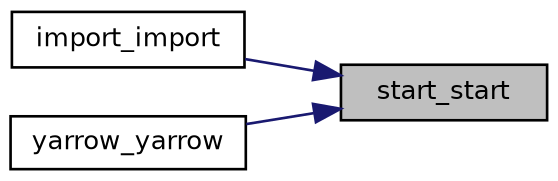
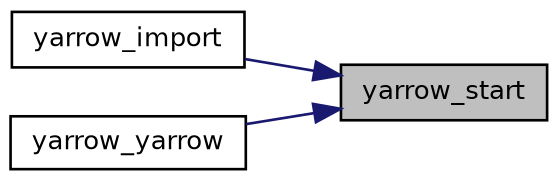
node "import_import": label "import_import" -> "yarrow_import"
node "start_start": label "start_start" -> "yarrow_start"
